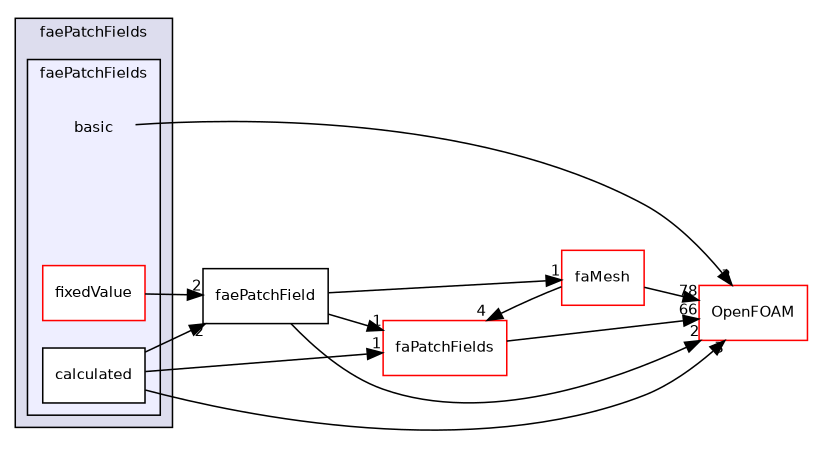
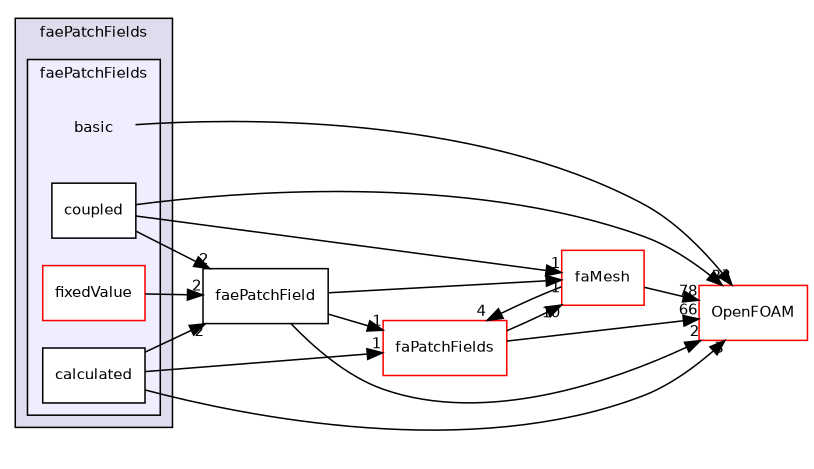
node "coupled": added
edge "faPatchFields" -> "faMesh": added
